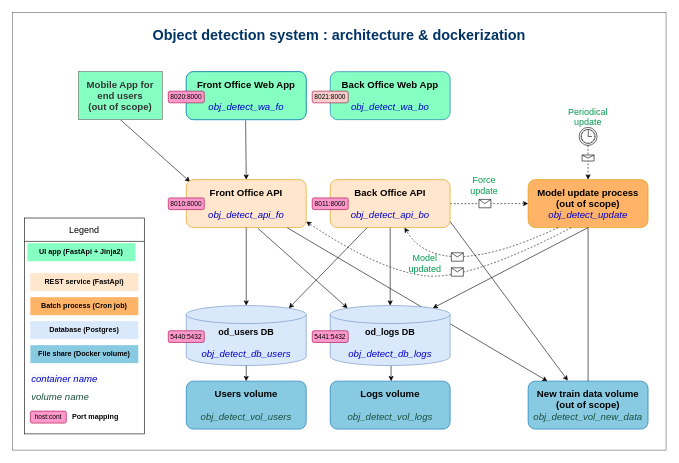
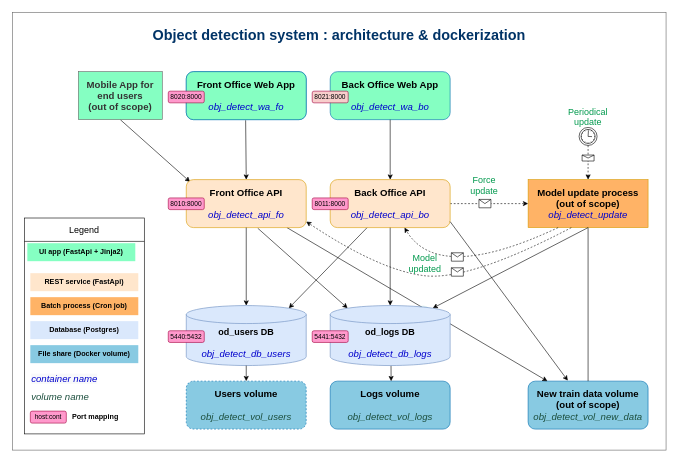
edge "Back Office Web App obj_detect_wa_bo" -> "Back Office API obj_detect_api_bo": added
node "Model update process (out of scope) obj_detect_update": shape rounded rectangle -> rectangle
node "Users volume obj_detect_vol_users": style solid -> dashed
